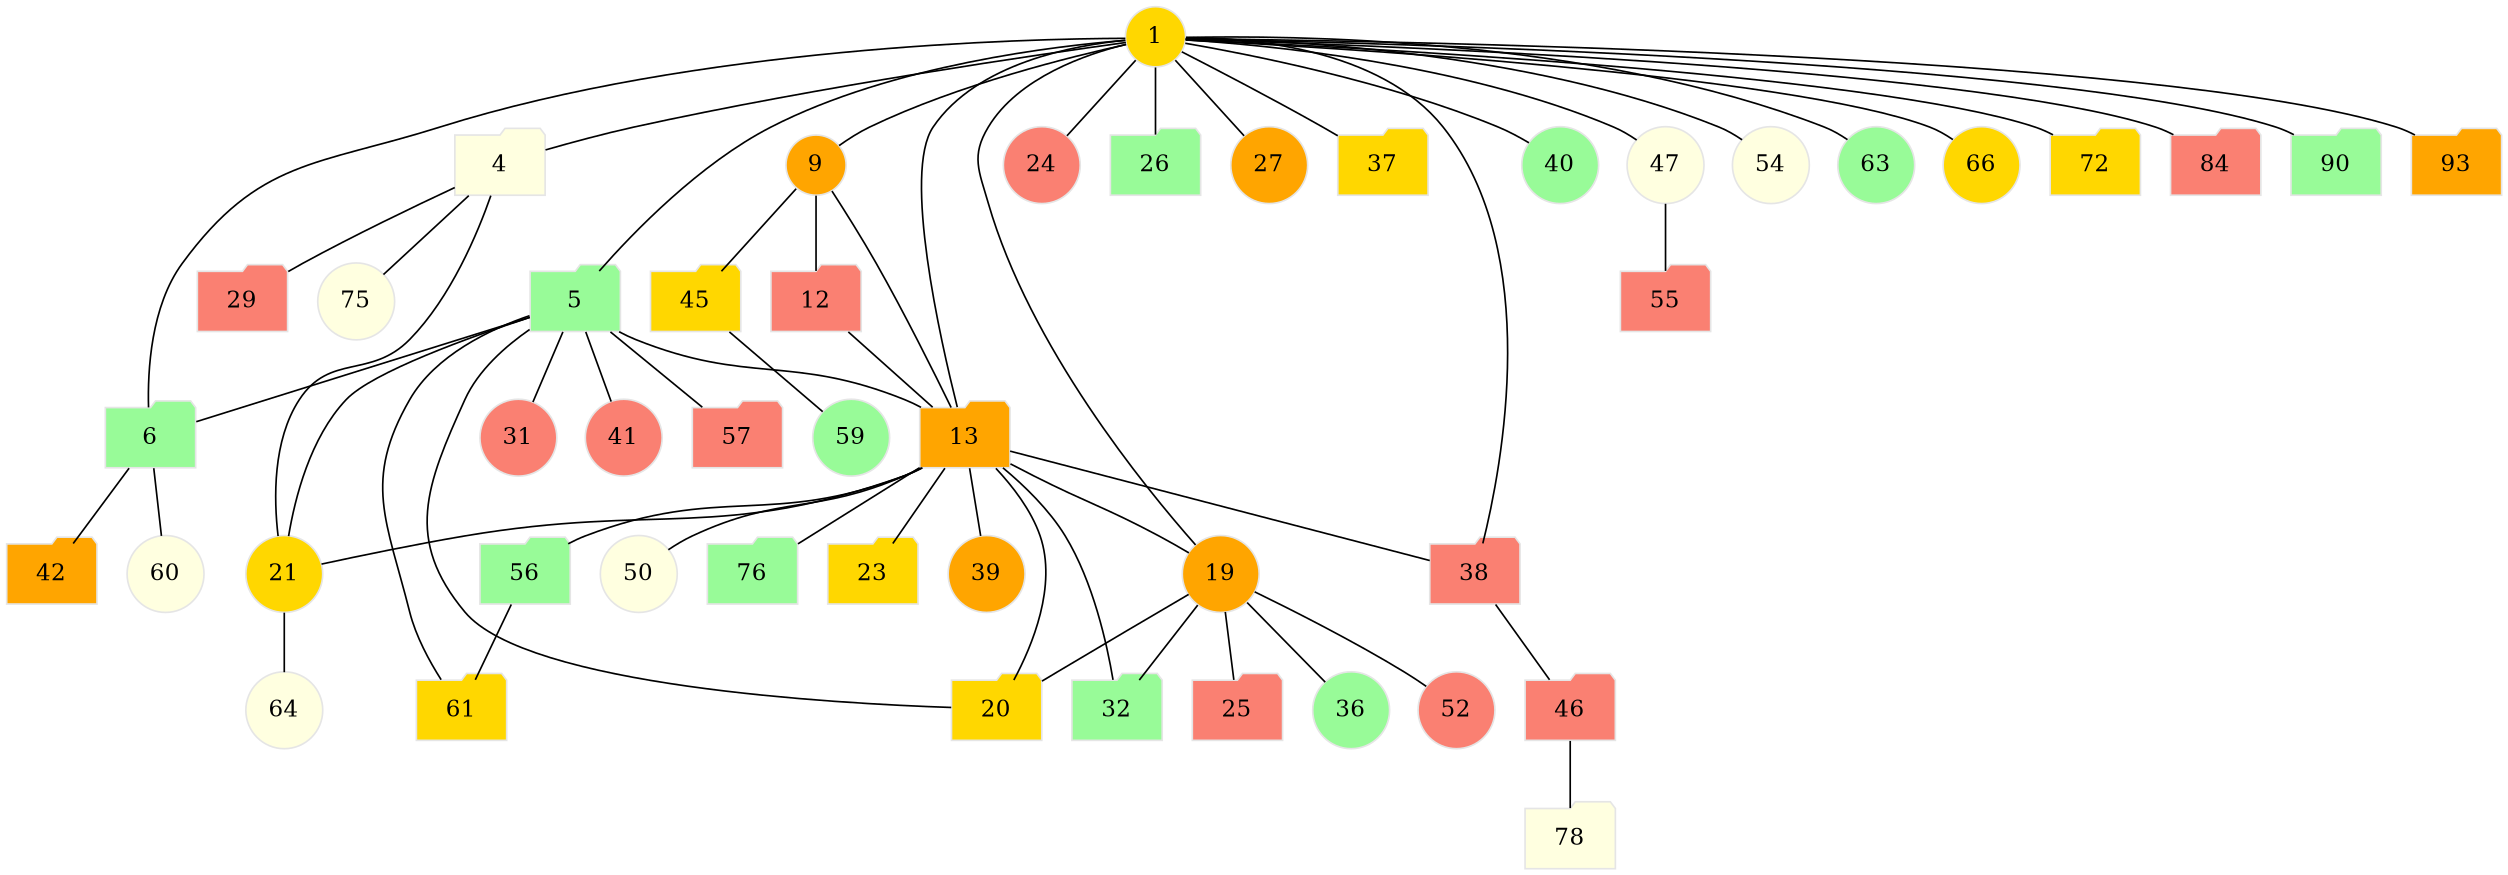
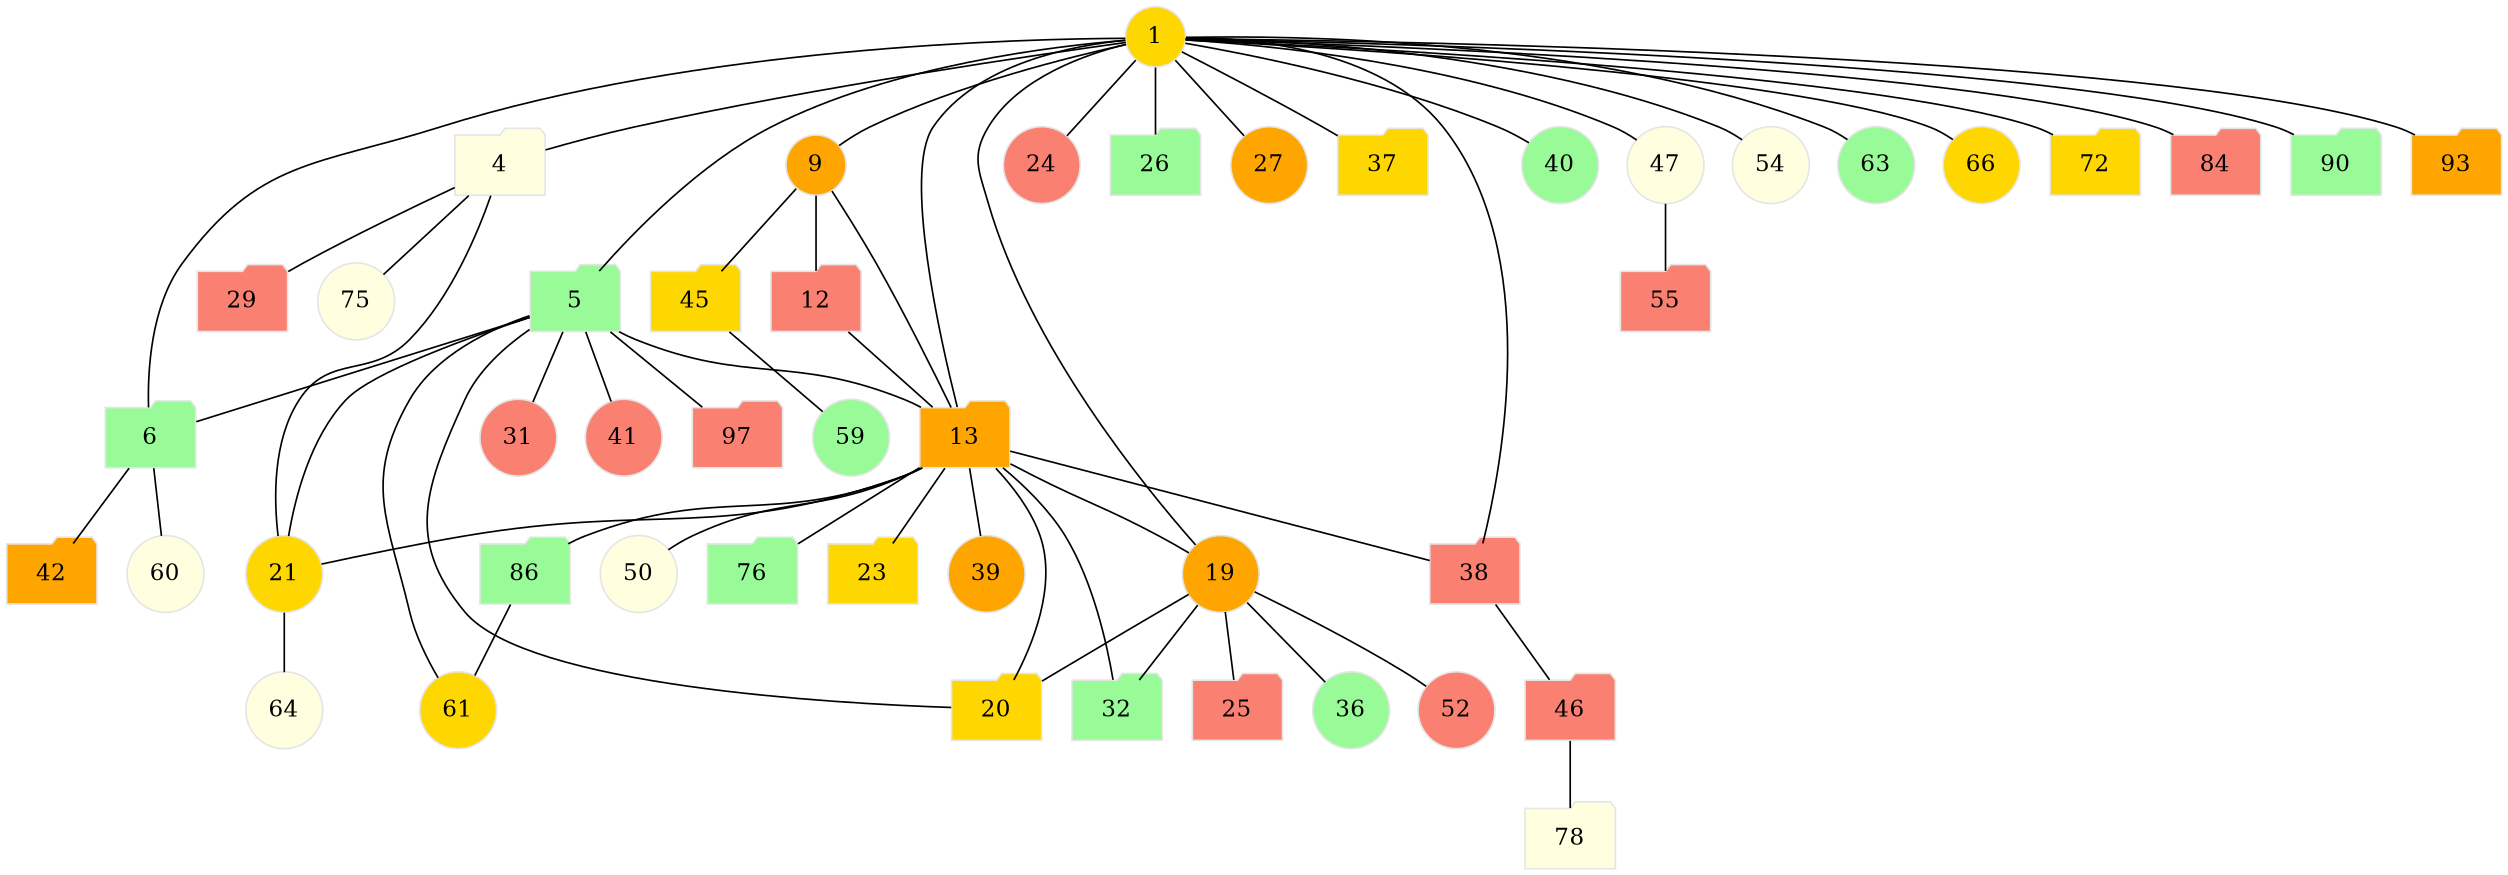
node "57": label "57" -> "97"
node "56": label "56" -> "86"
node "61": shape folder -> circle
